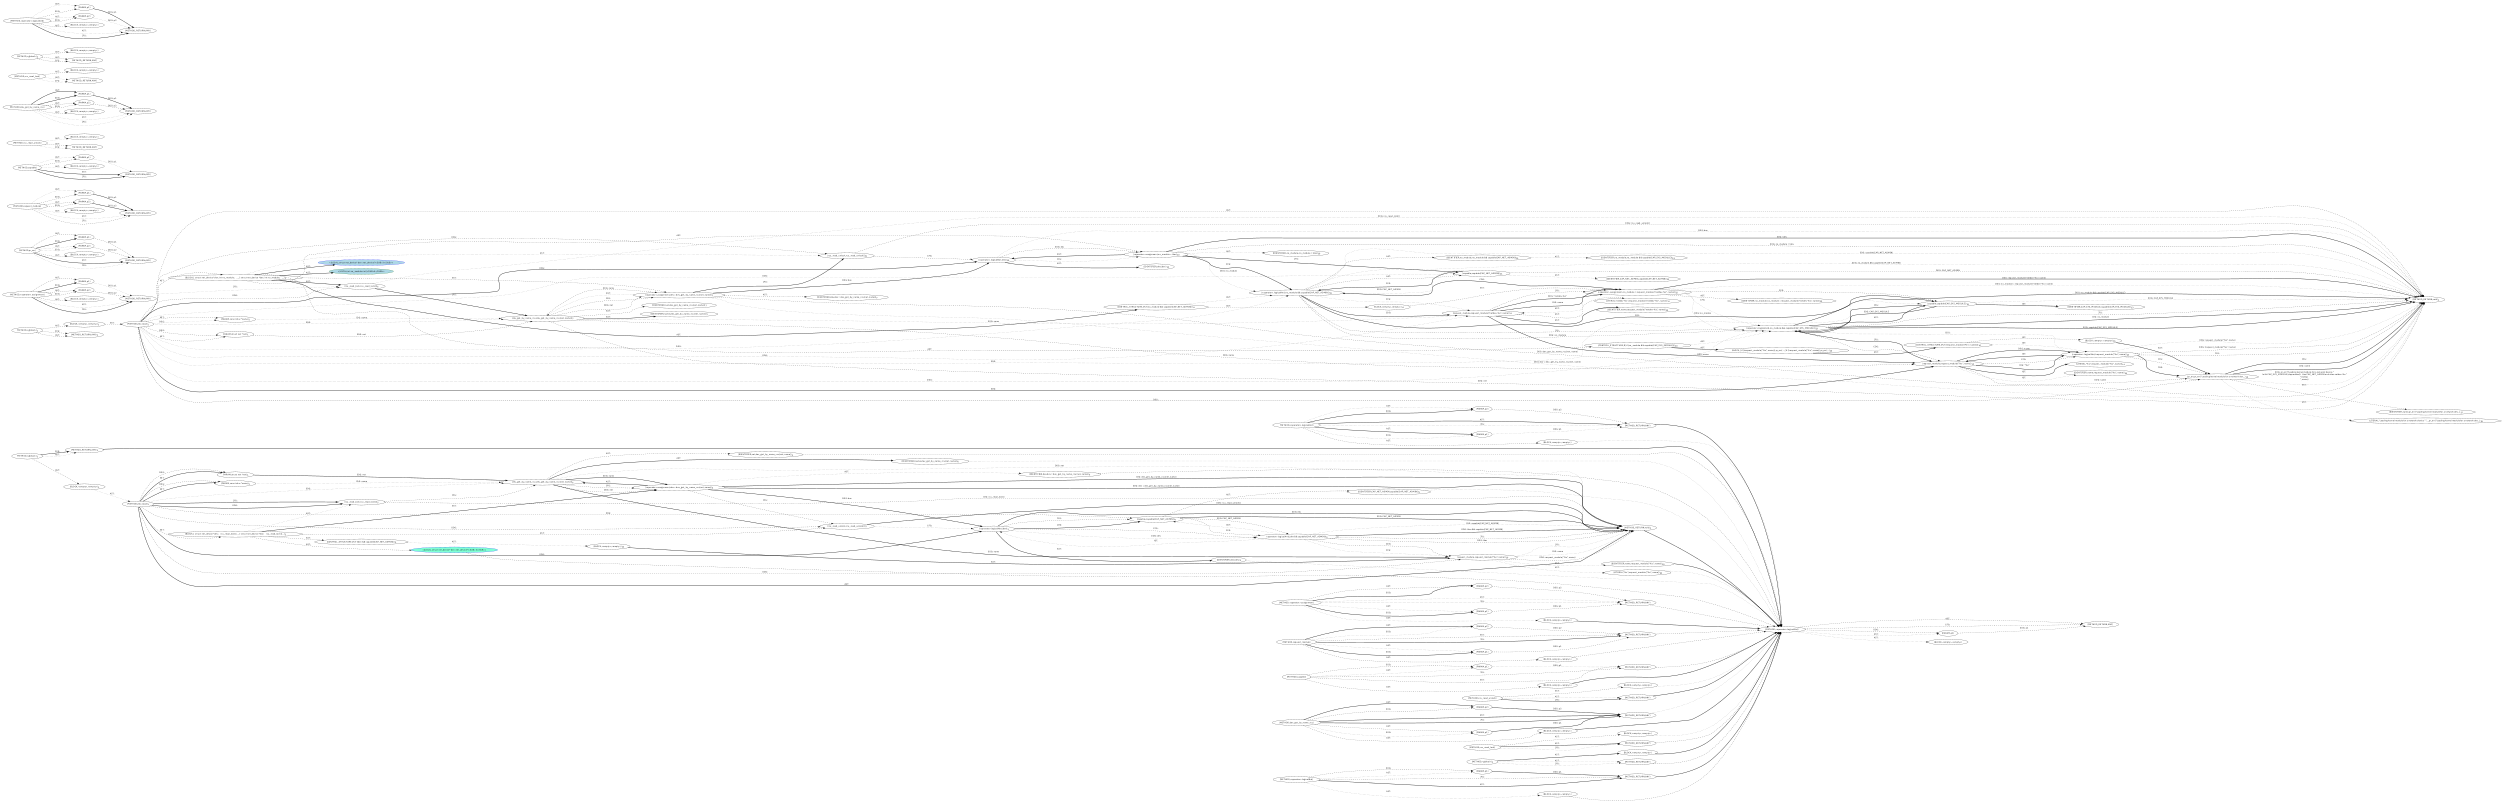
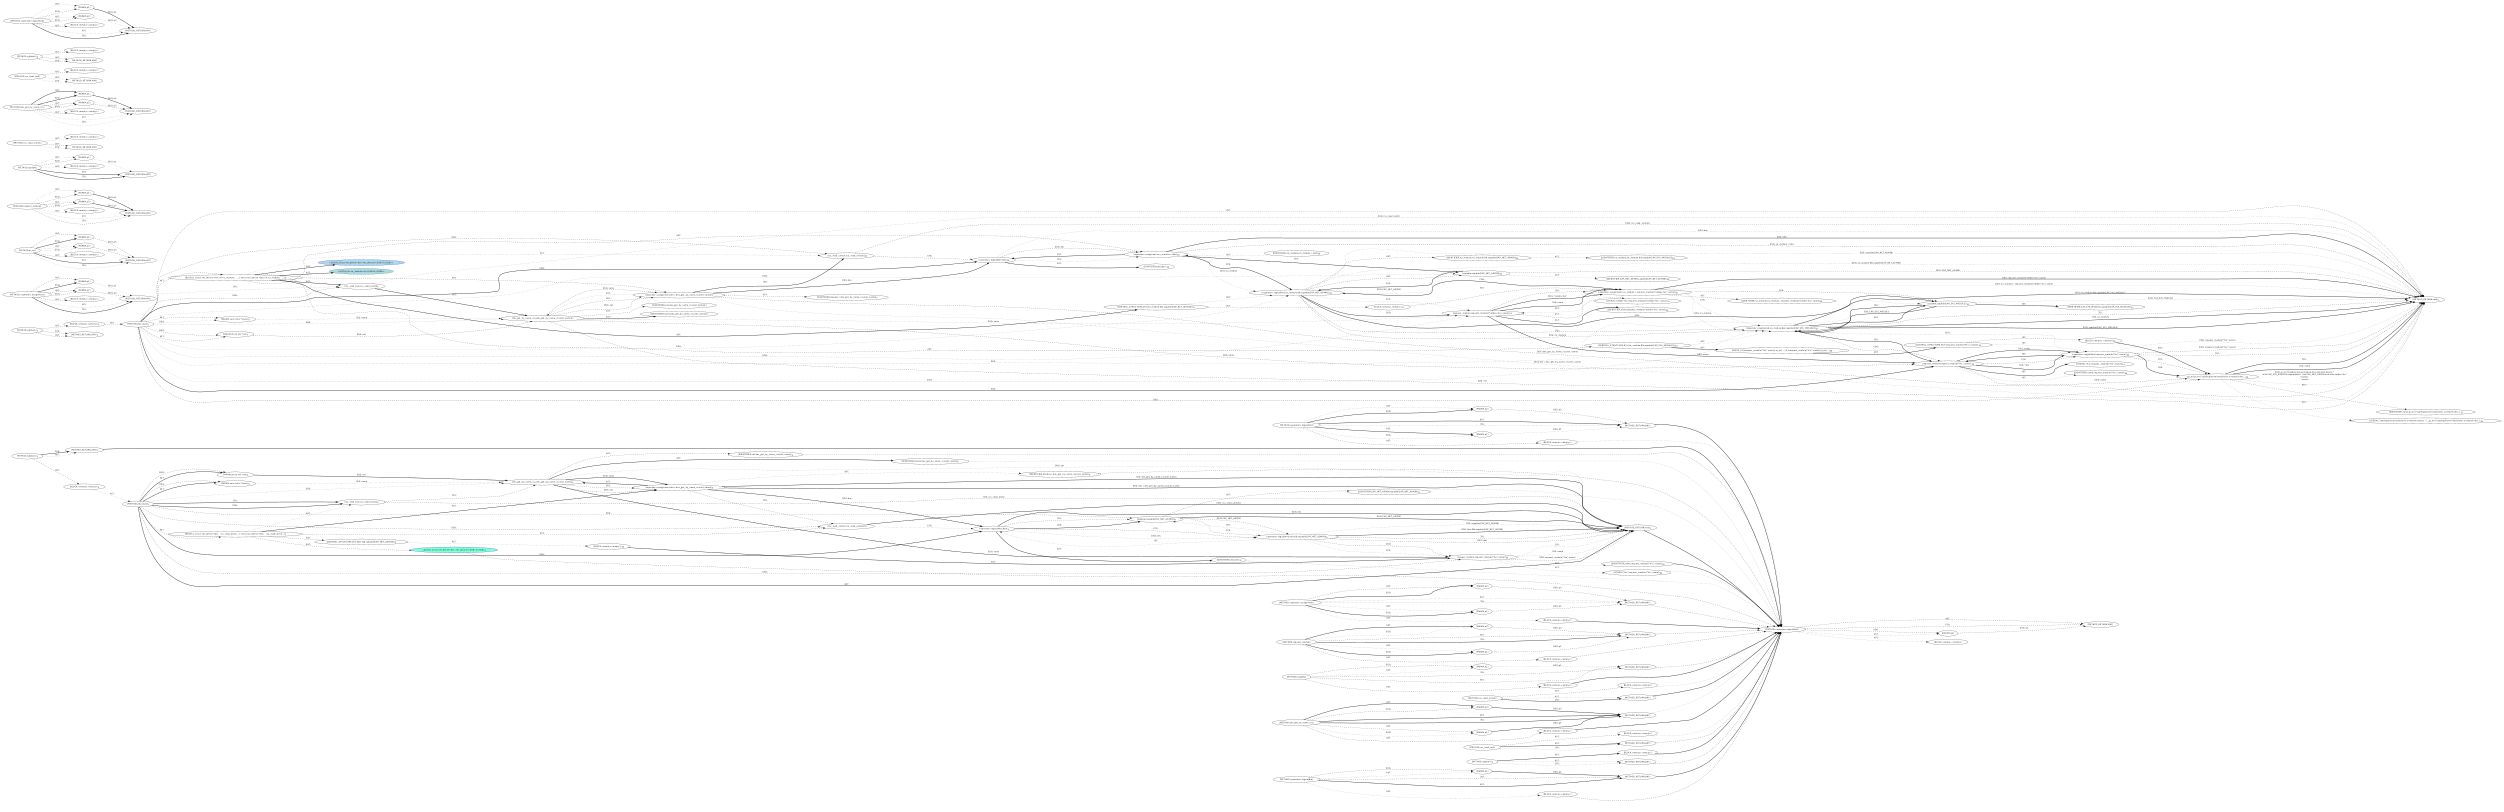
edge "(<operator>.assignment,no_module = !dev)" -> "(IDENTIFIER,no_module,no_module = !dev)": reversed
